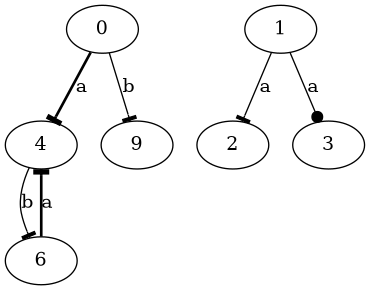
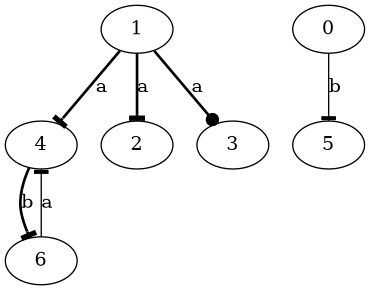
edge "1" -> "3": style solid -> bold
edge "0" -> "4": now "1" -> "4"
edge "1" -> "2": style solid -> bold
node "9": label "9" -> "5"
edge "4" -> "6": style solid -> bold
edge "6" -> "4": style bold -> solid
